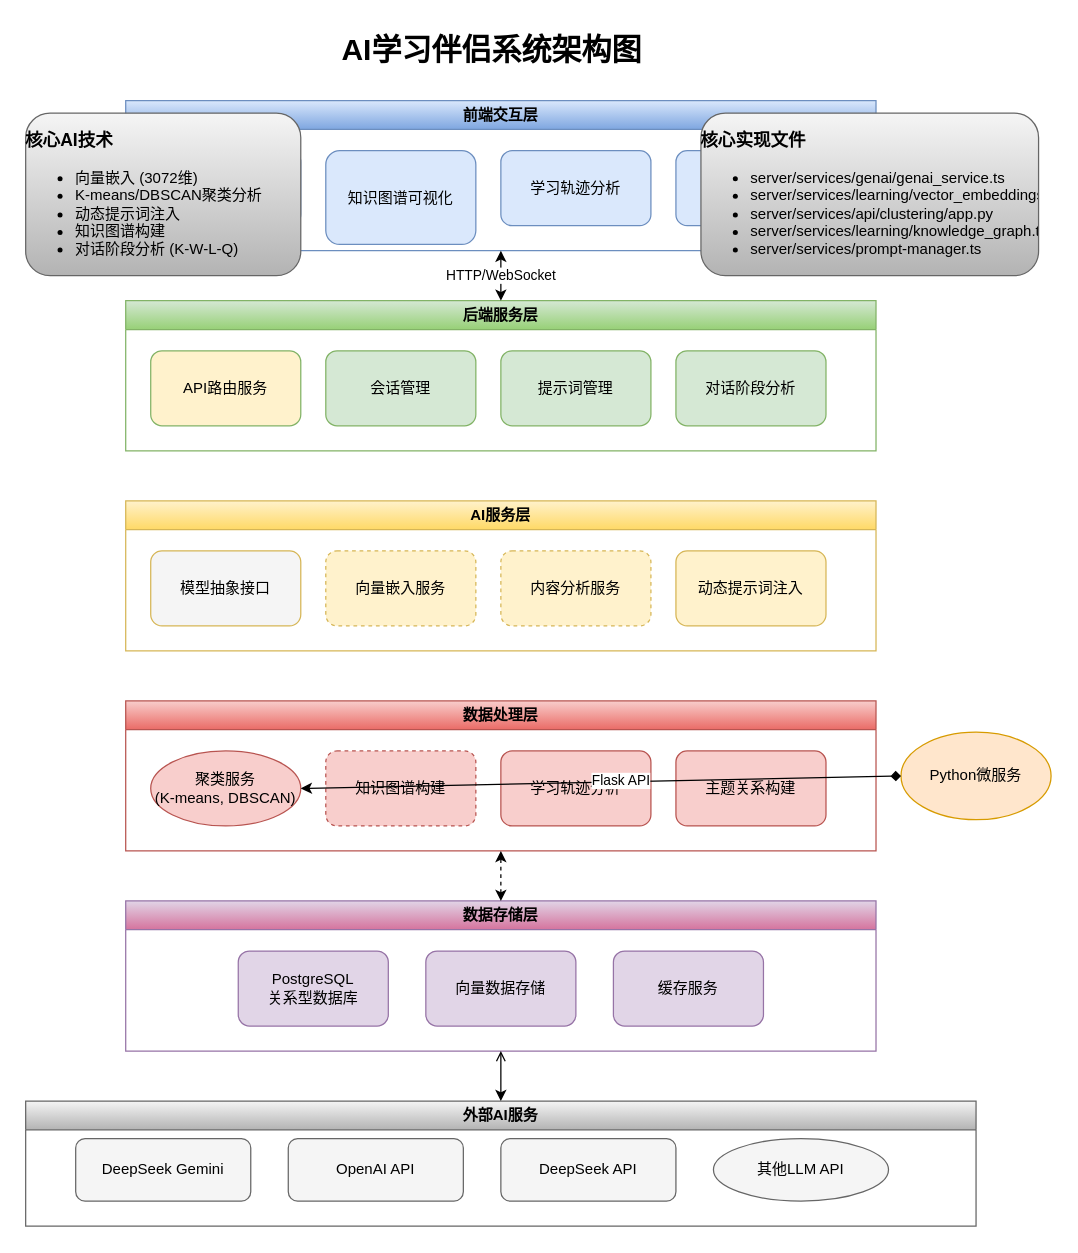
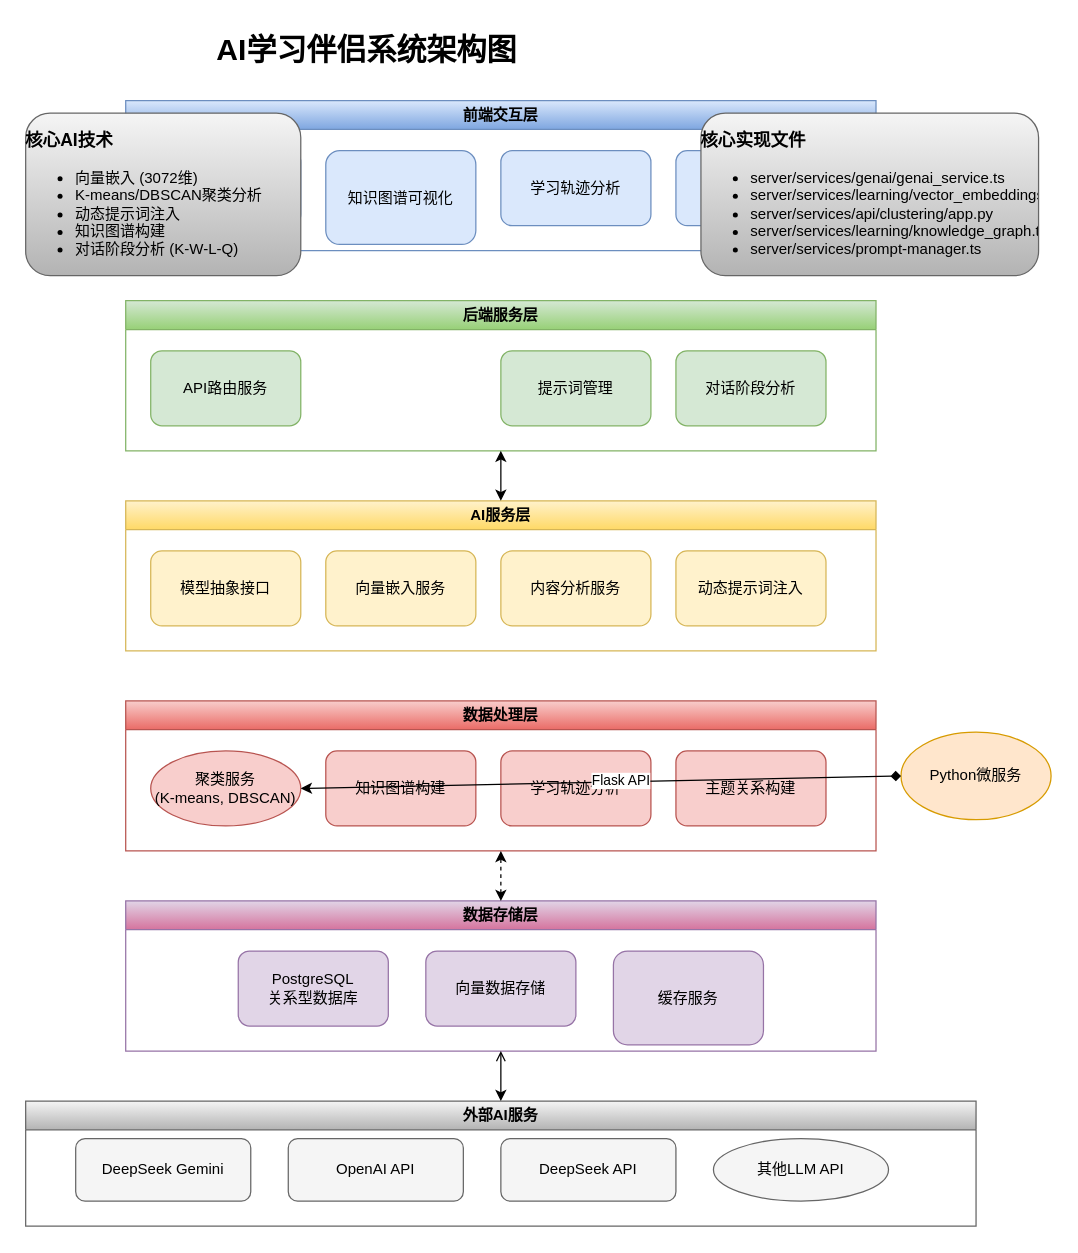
node "AI学习伴侣系统架构图": moved (492, 51) -> (367, 51)
edge "前端交互层" -- "后端服务层": removed, label "HTTP/WebSocket"
node "API路由服务": fillcolor #fff2cc -> #d5e8d4
node "会话管理": removed
edge "后端服务层" -- "AI服务层": added
node "模型抽象接口": fillcolor #f5f5f5 -> #fff2cc
node "向量嵌入服务": style dashed -> solid
node "内容分析服务": style dashed -> solid
node "知识图谱构建": style dashed -> solid
node "缓存服务": size 150x75 -> 150x94
